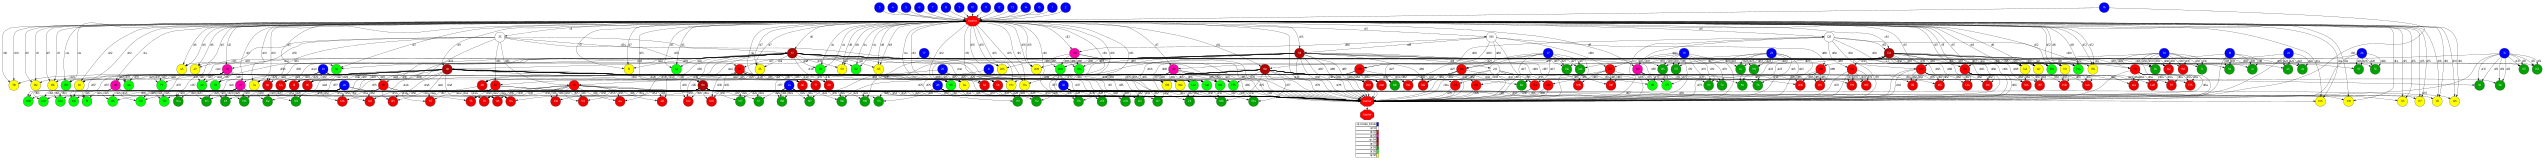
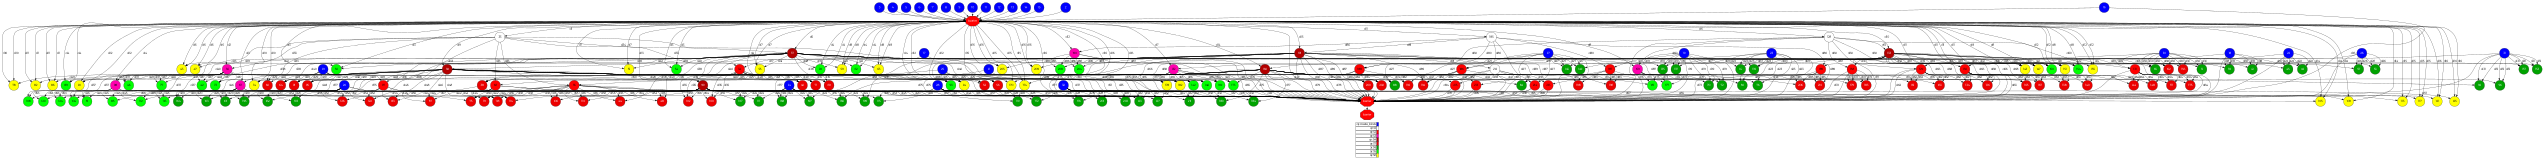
node "1": removed
